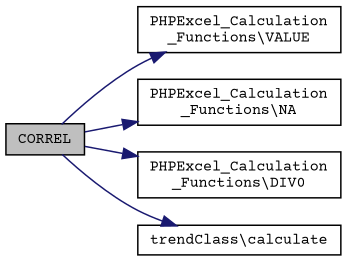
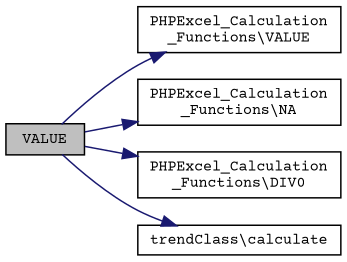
node "CORREL": label "CORREL" -> "VALUE"
